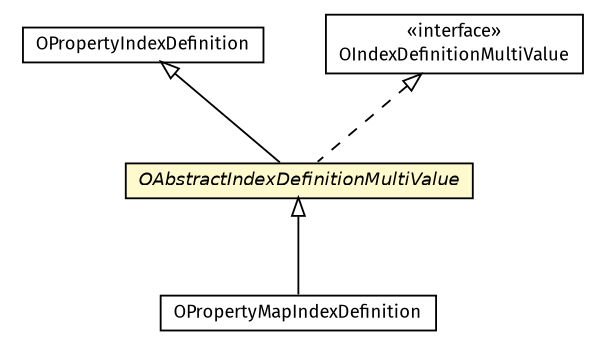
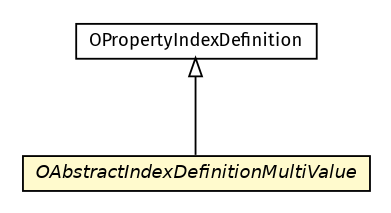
node "OIndexDefinitionMultiValue": removed
node "OPropertyMapIndexDefinition": removed
